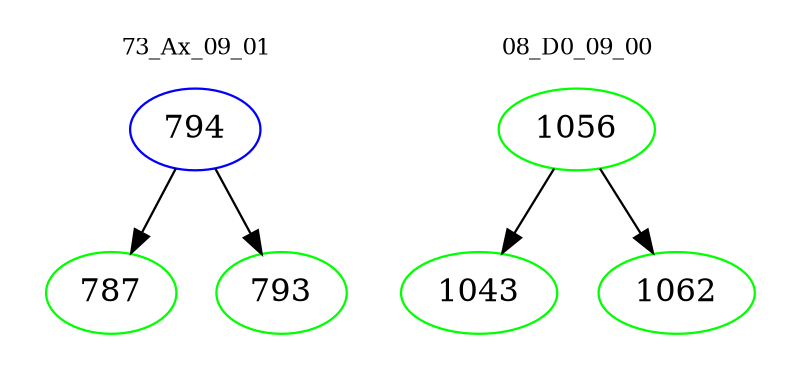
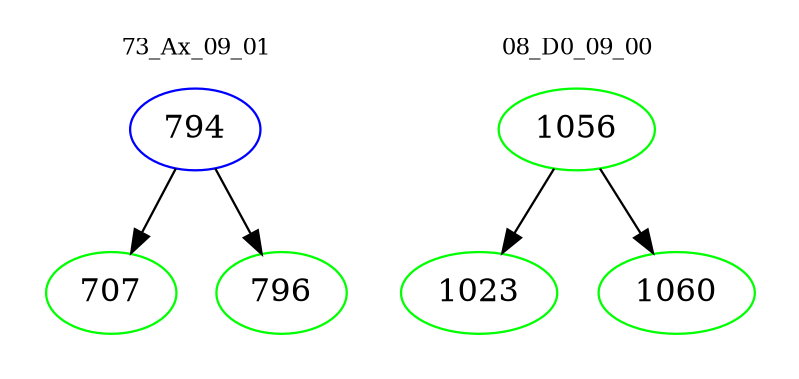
node "787": label "787" -> "707"
node "793": label "793" -> "796"
node "1043": label "1043" -> "1023"
node "1062": label "1062" -> "1060"
